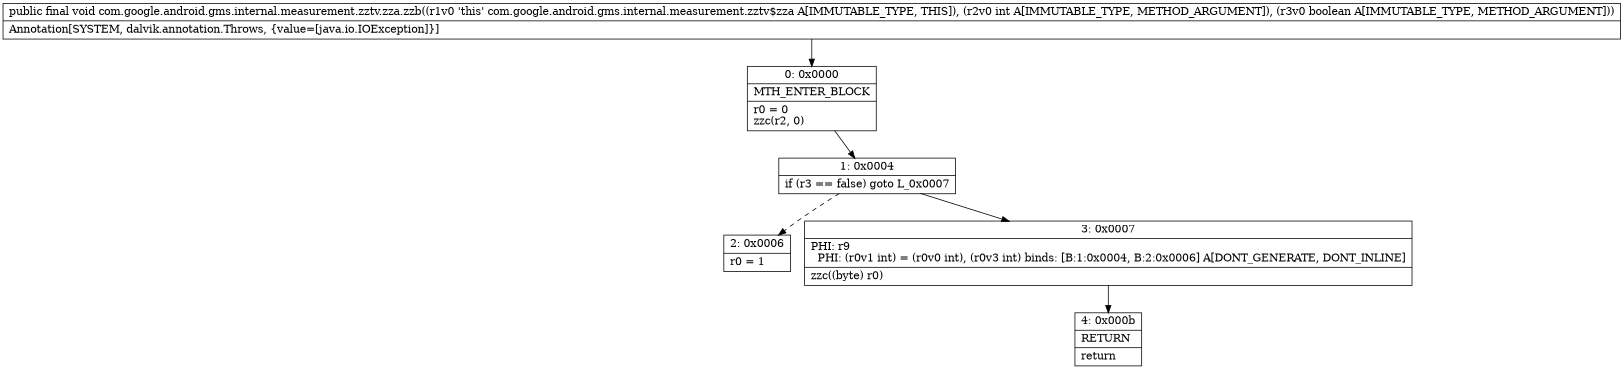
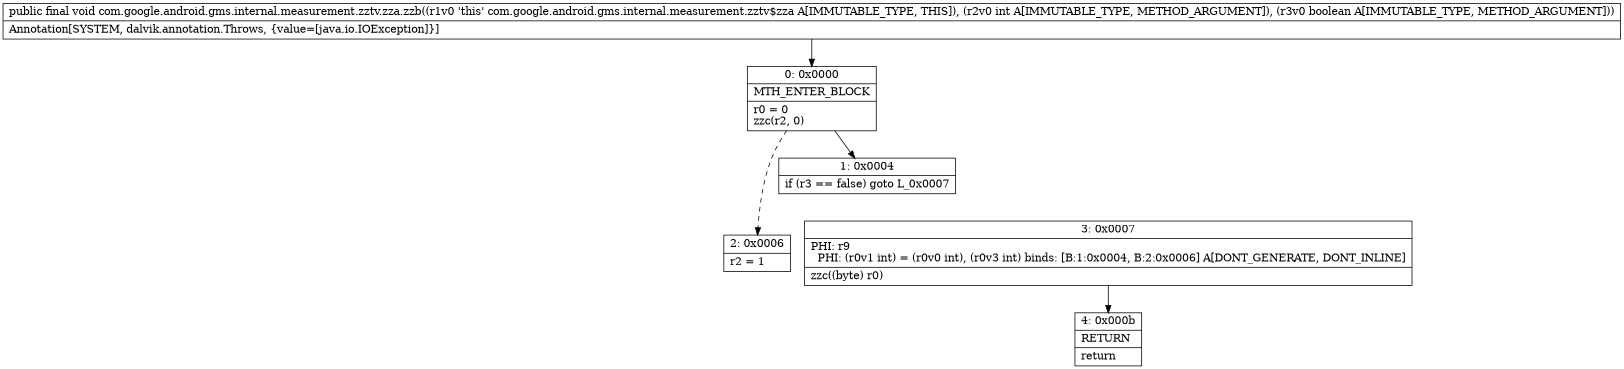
edge "1: 0x0004" -> "3: 0x0007": removed
edge "1: 0x0004" -> "2: 0x0006": now "0: 0x0000" -> "2: 0x0006"
node "2: 0x0006": text "r0 = 1" -> "r2 = 1"
